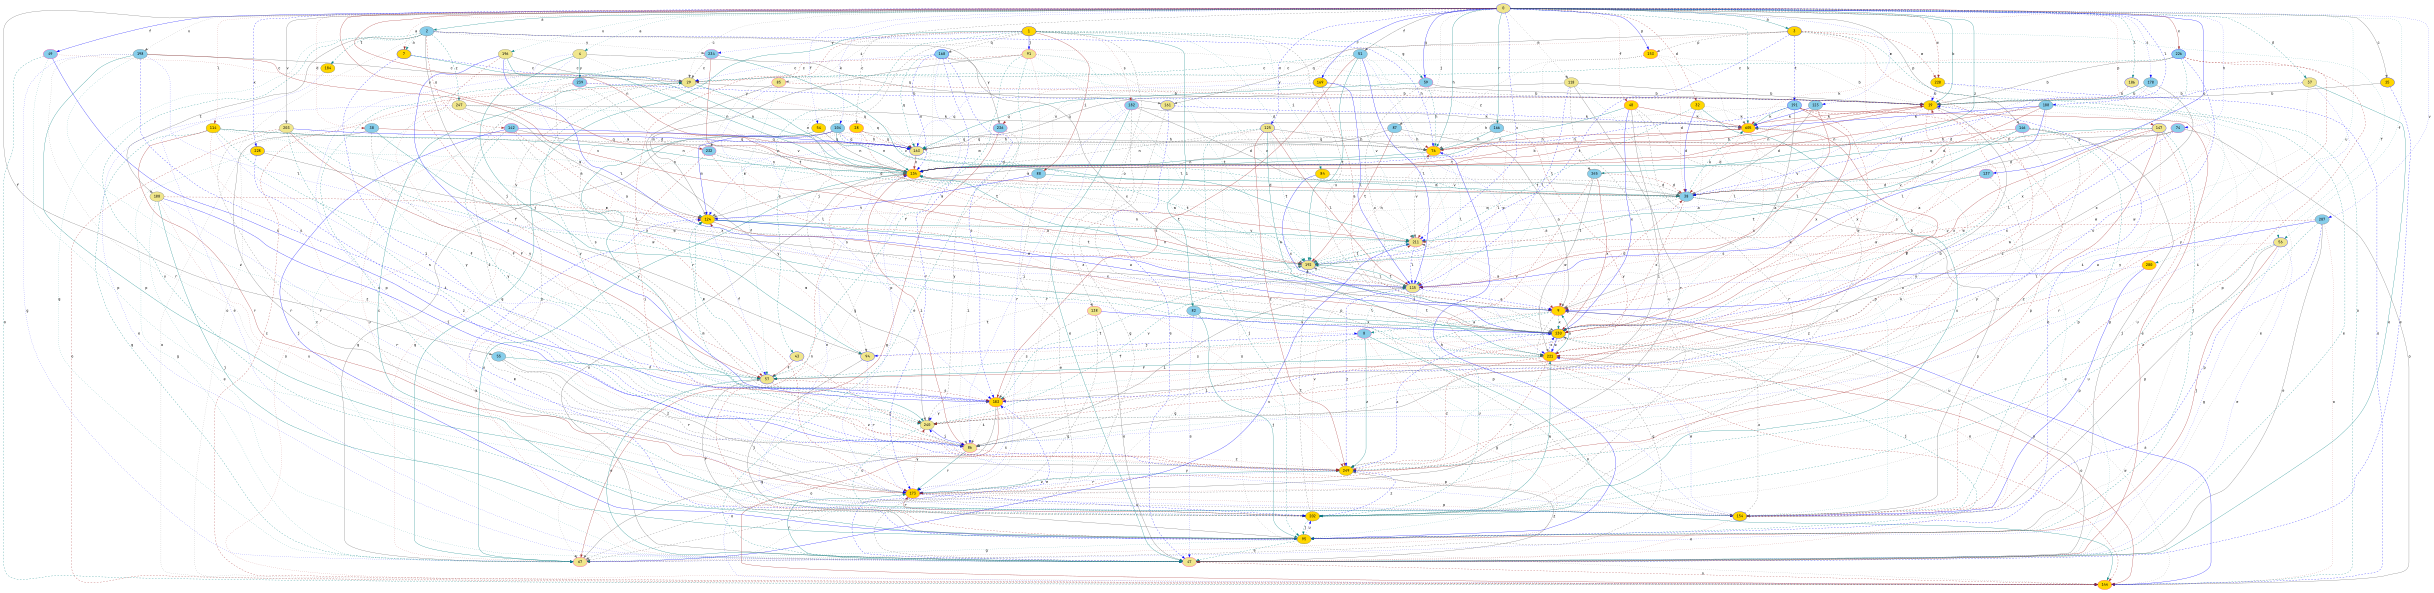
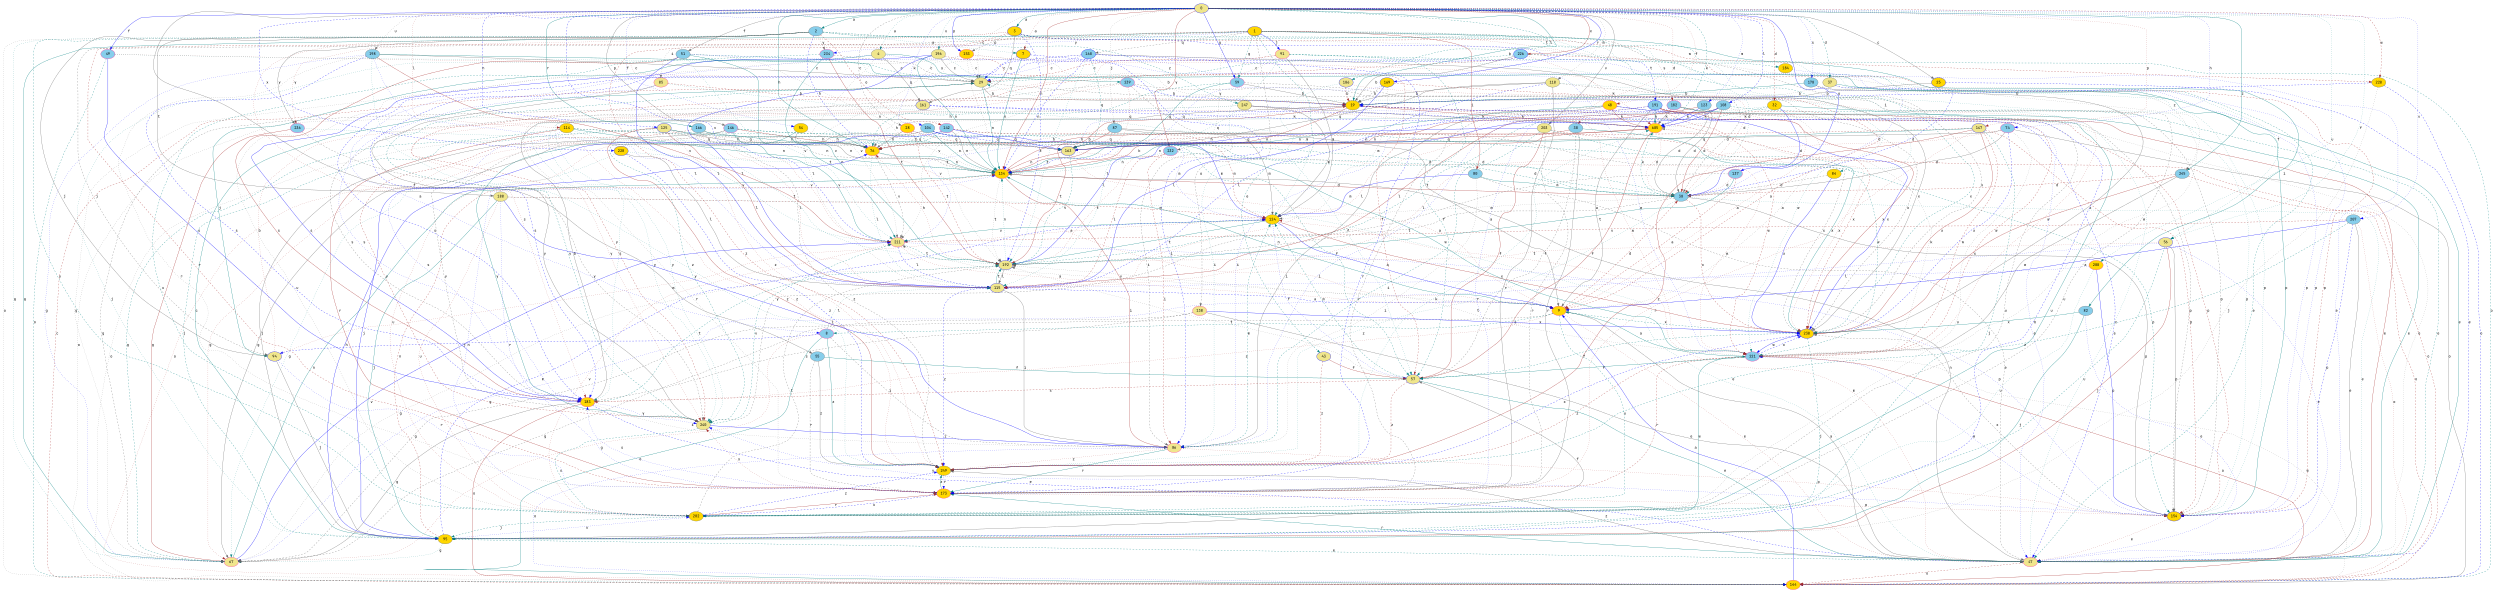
edge "108" -> "115": now "108" -> "192"
node "221": fillcolor gold -> skyblue
